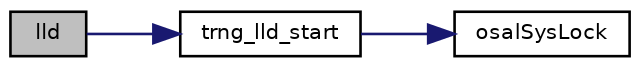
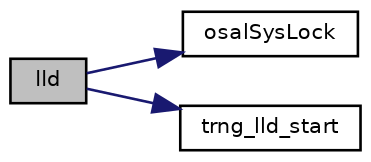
edge "trng_lld_start" -> "osalSysLock": now "lld" -> "osalSysLock"
